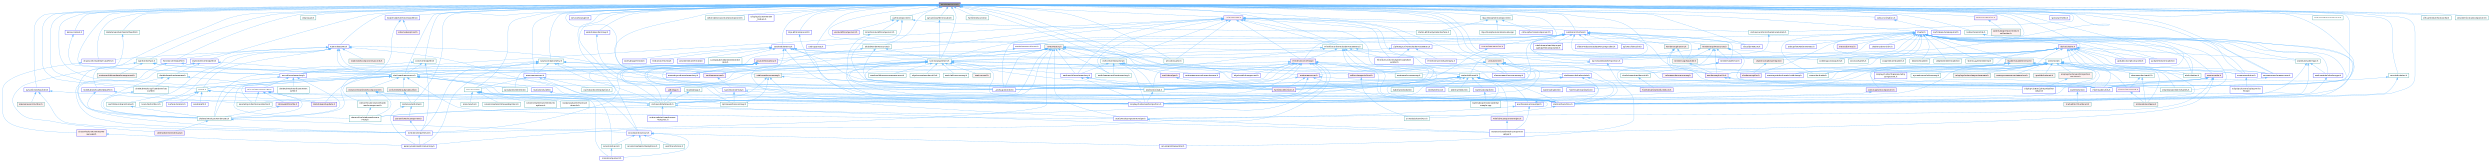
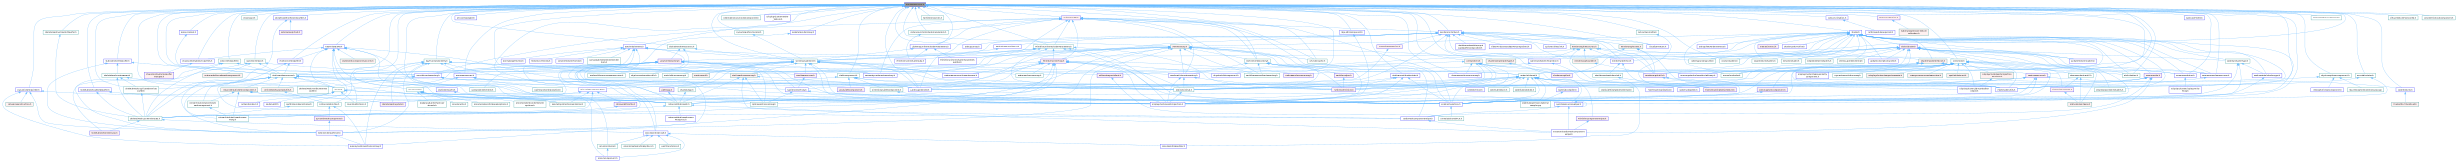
edge "SkinWeightVertexBuffer.h" -> "RenderResource.h": now "SkinWeightVertexBuffer.h" -> "LightComponent.h"
edge "BaseDynamicMeshSceneProxy.h" -> "ChaosFleshDeformerBuffer Manager.h": now "BaseDynamicMeshSceneProxy.h" -> "DynamicMeshBuilder.h"
